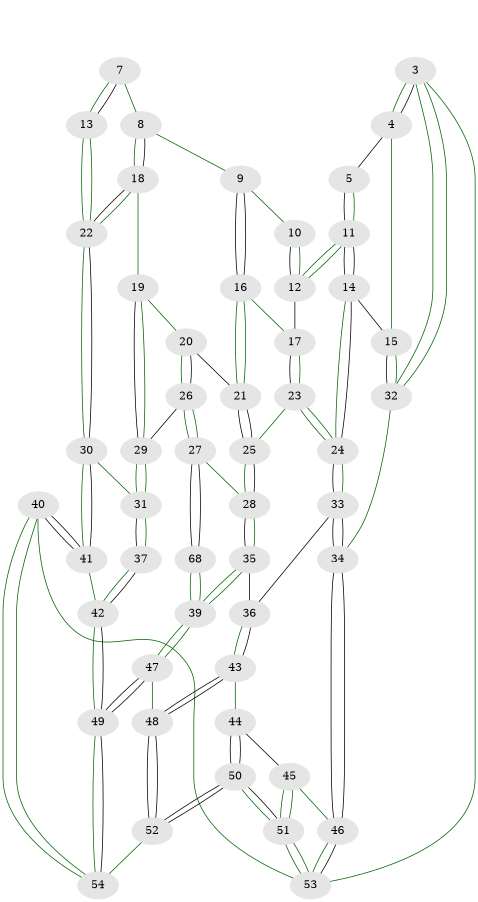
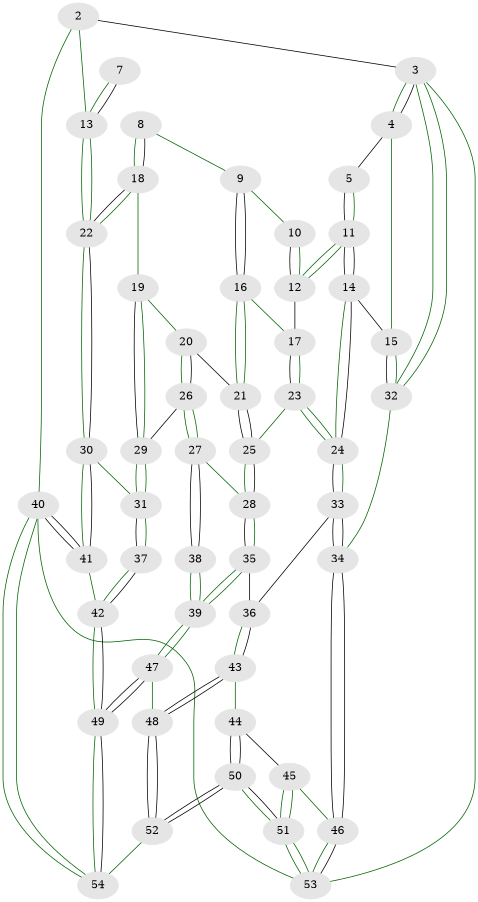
node "2": added
edge "7" -- "8": removed
node "68": label "68" -> "38"
